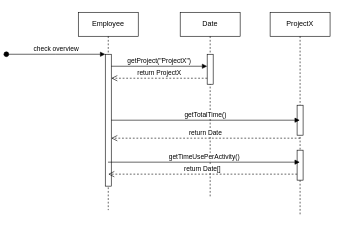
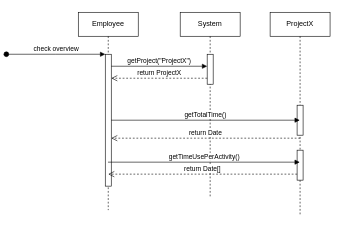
node "Date": label "Date" -> "System"
